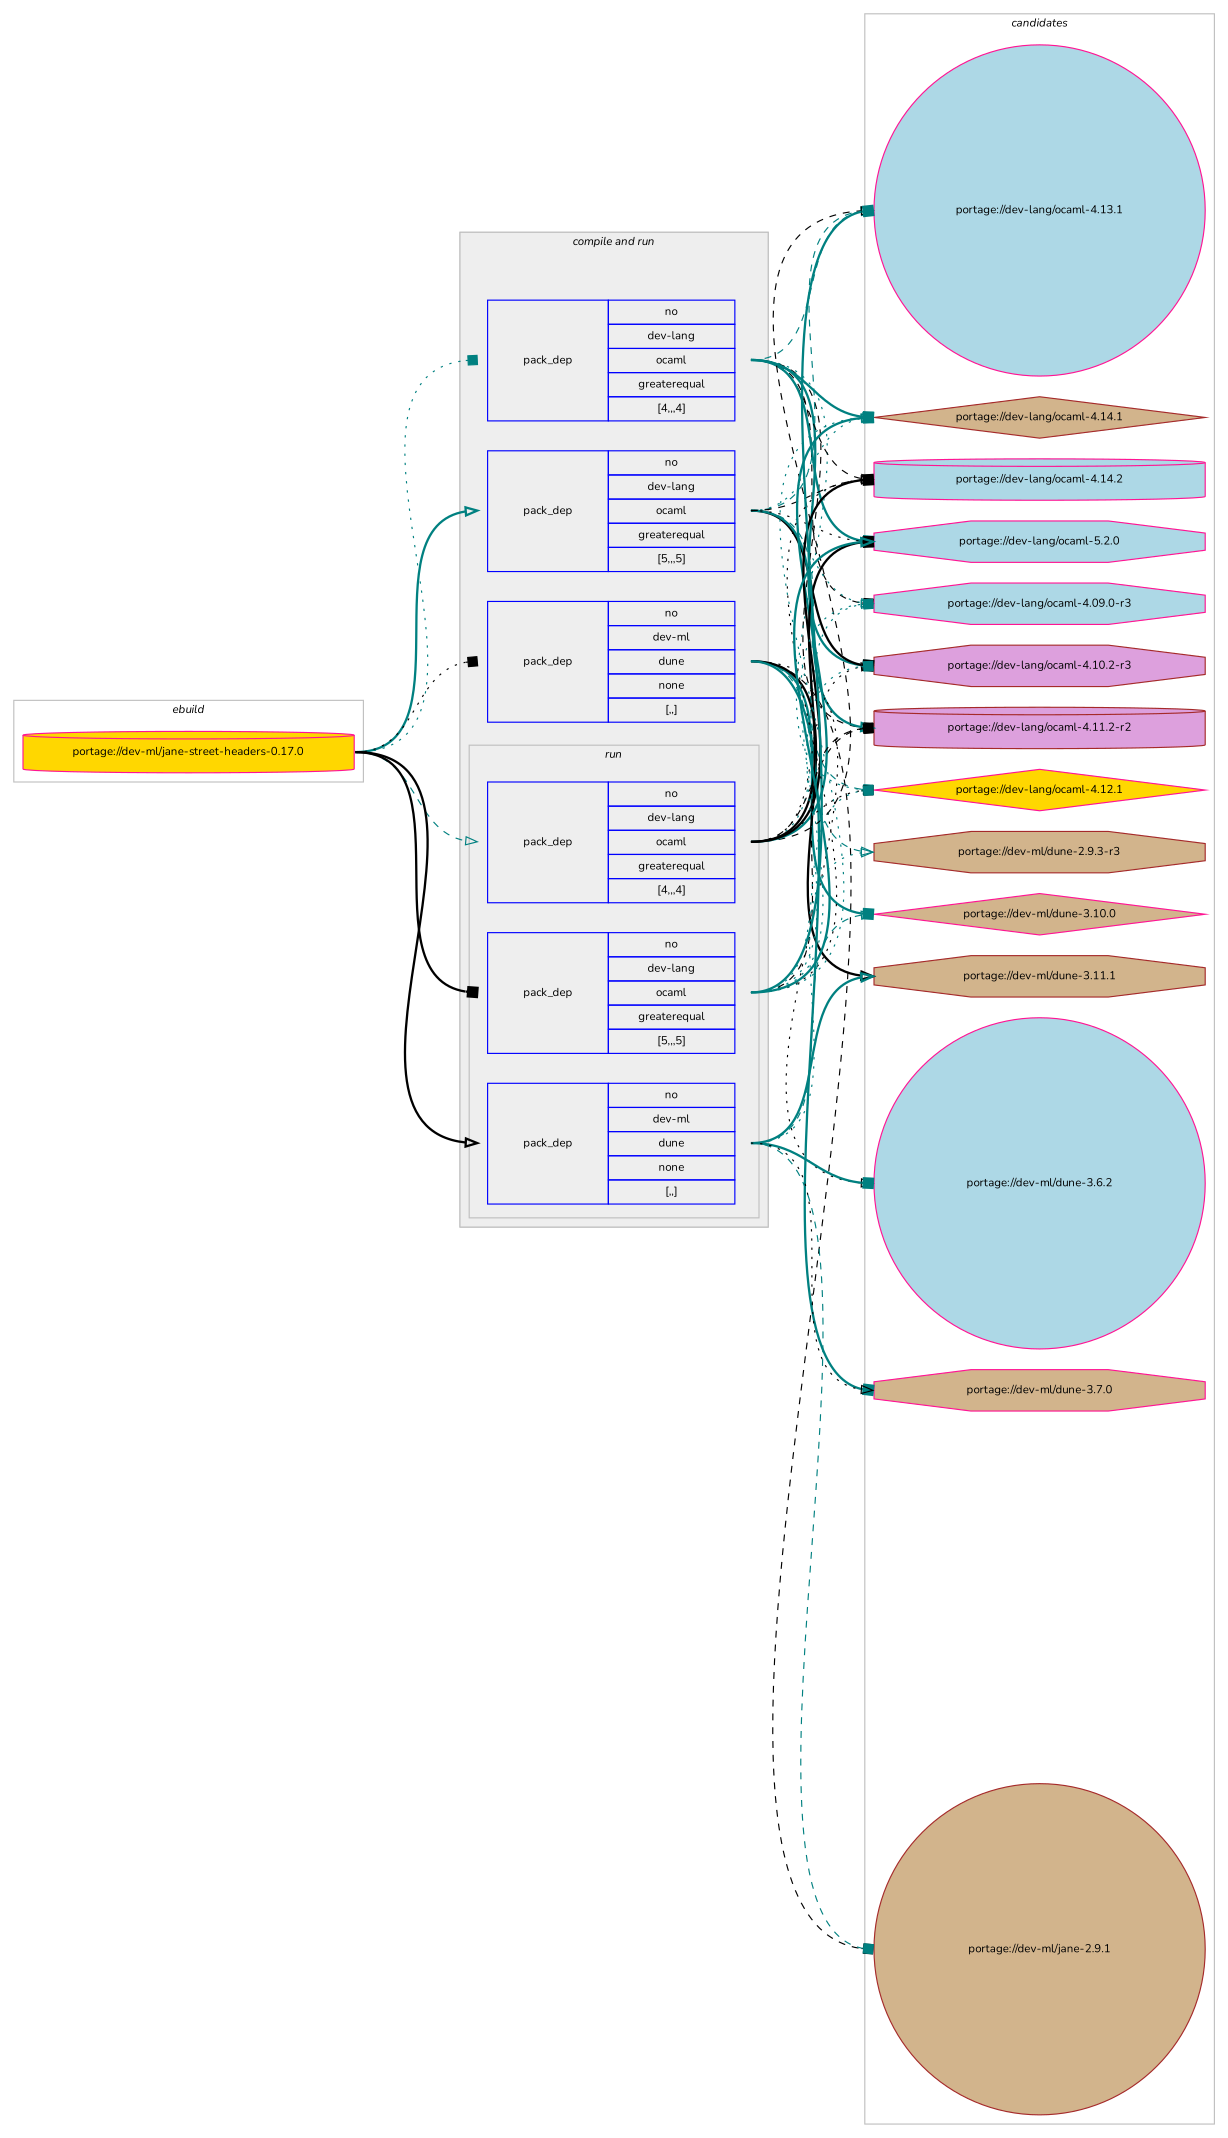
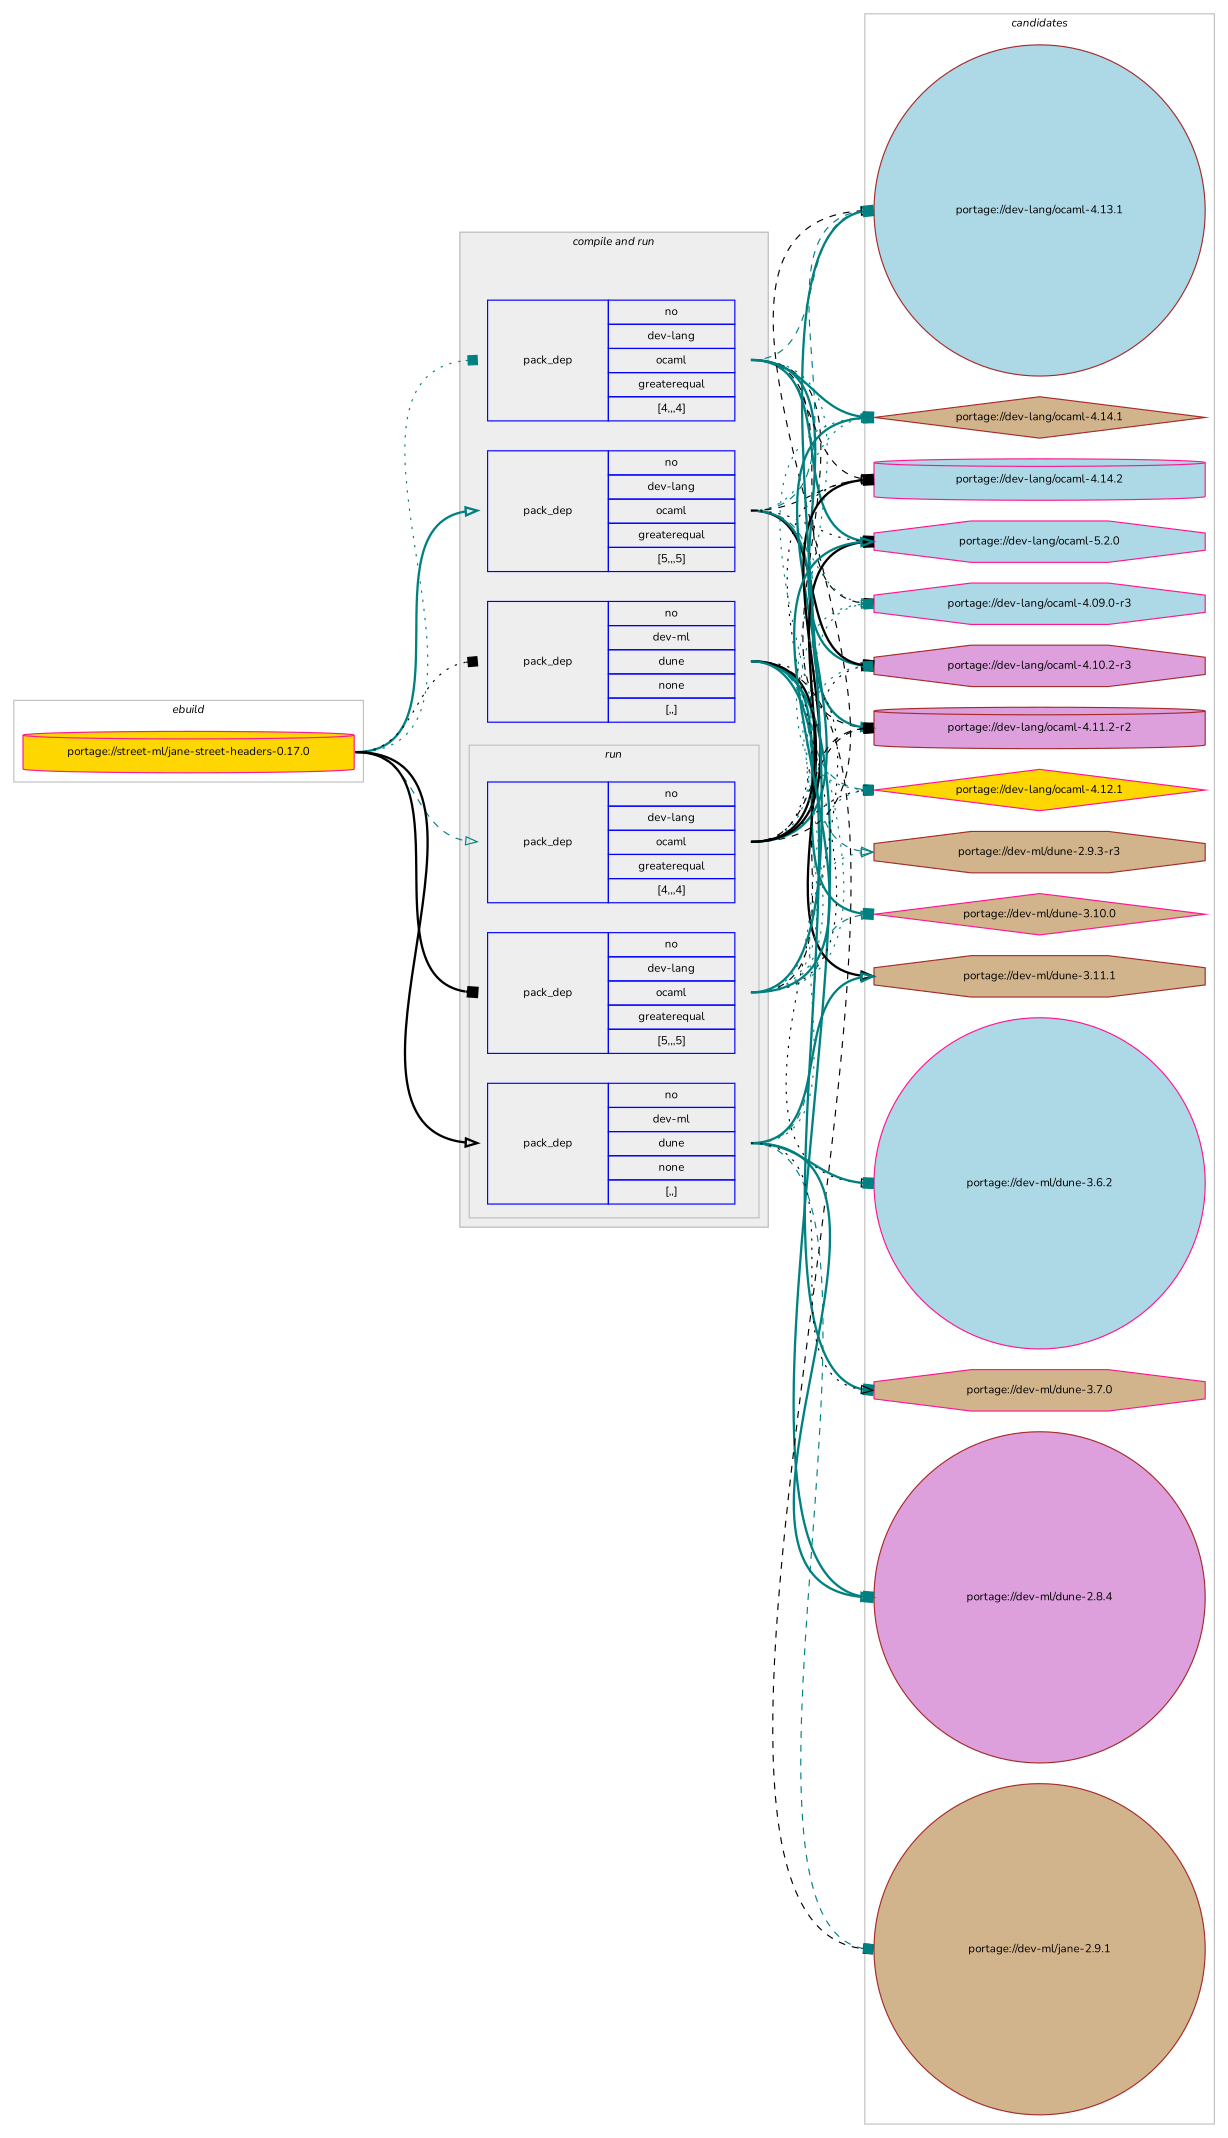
node "portage://dev-lang/ocaml-4.13.1": color deeppink -> brown
node "portage://dev-ml/jane-street-headers-0.17.0": label "portage://dev-ml/jane-street-headers-0.17.0" -> "portage://street-ml/jane-street-headers-0.17.0"
node "portage://dev-ml/dune-2.8.4": added
